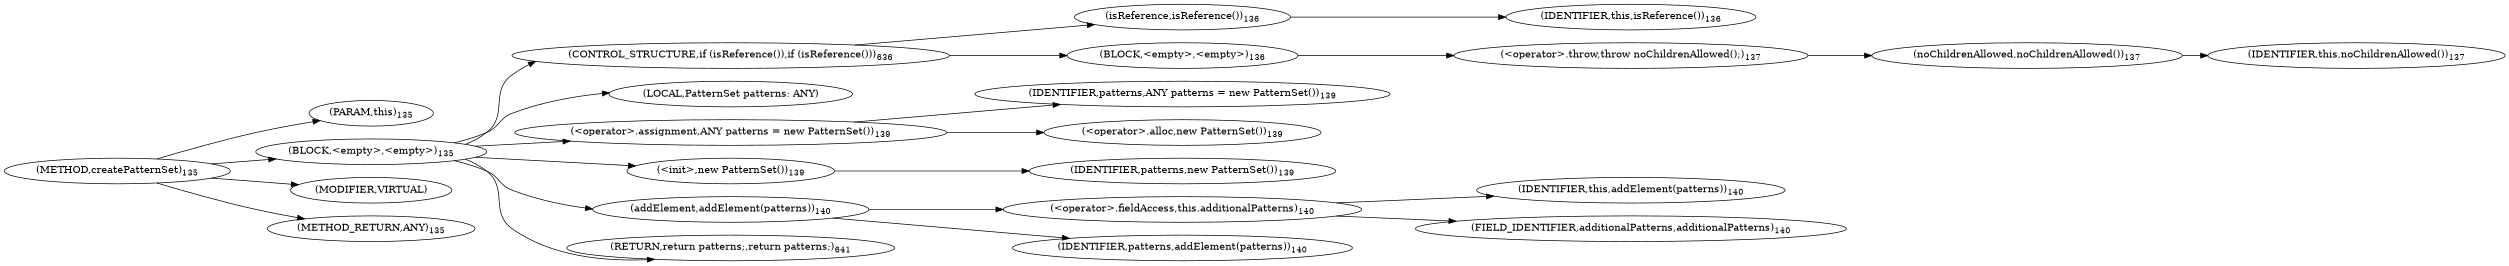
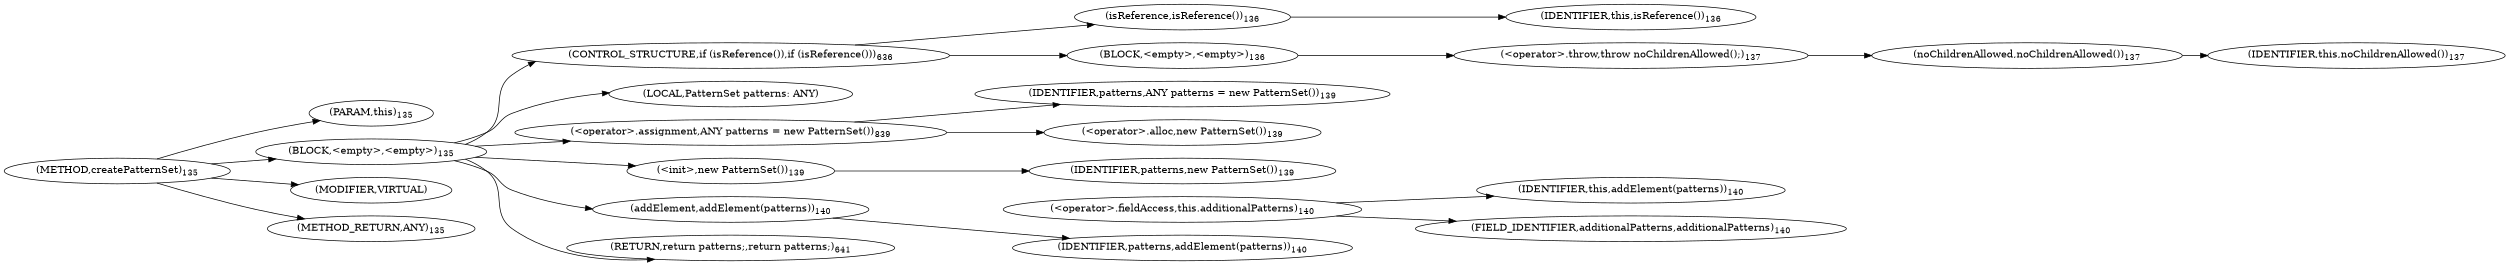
node "(<operator>.assignment,ANY patterns = new PatternSet())": text "139" -> "839"
edge "(addElement,addElement(patterns))" -> "(<operator>.fieldAccess,this.additionalPatterns)": removed
